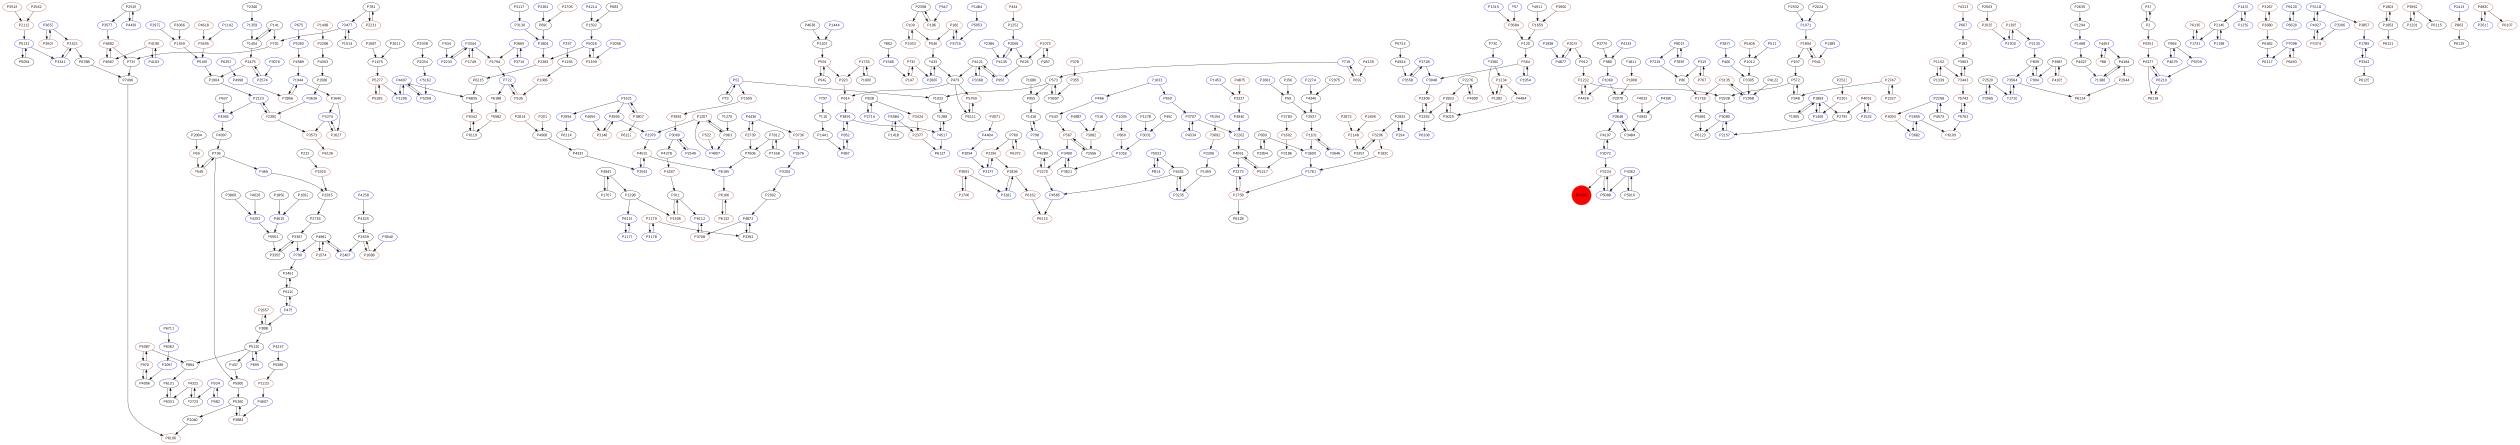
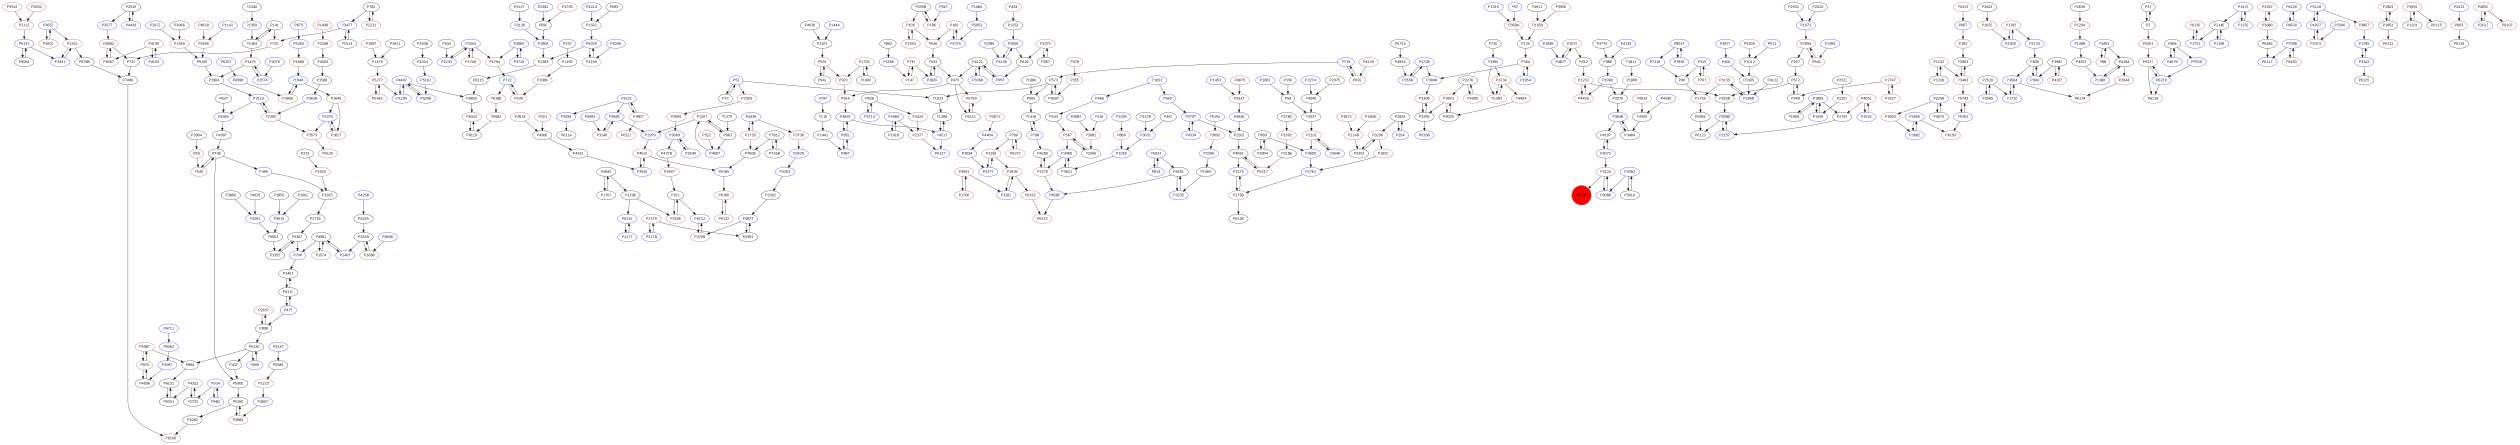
node "P1294": color black -> brown
node "P2262": color blue -> black
